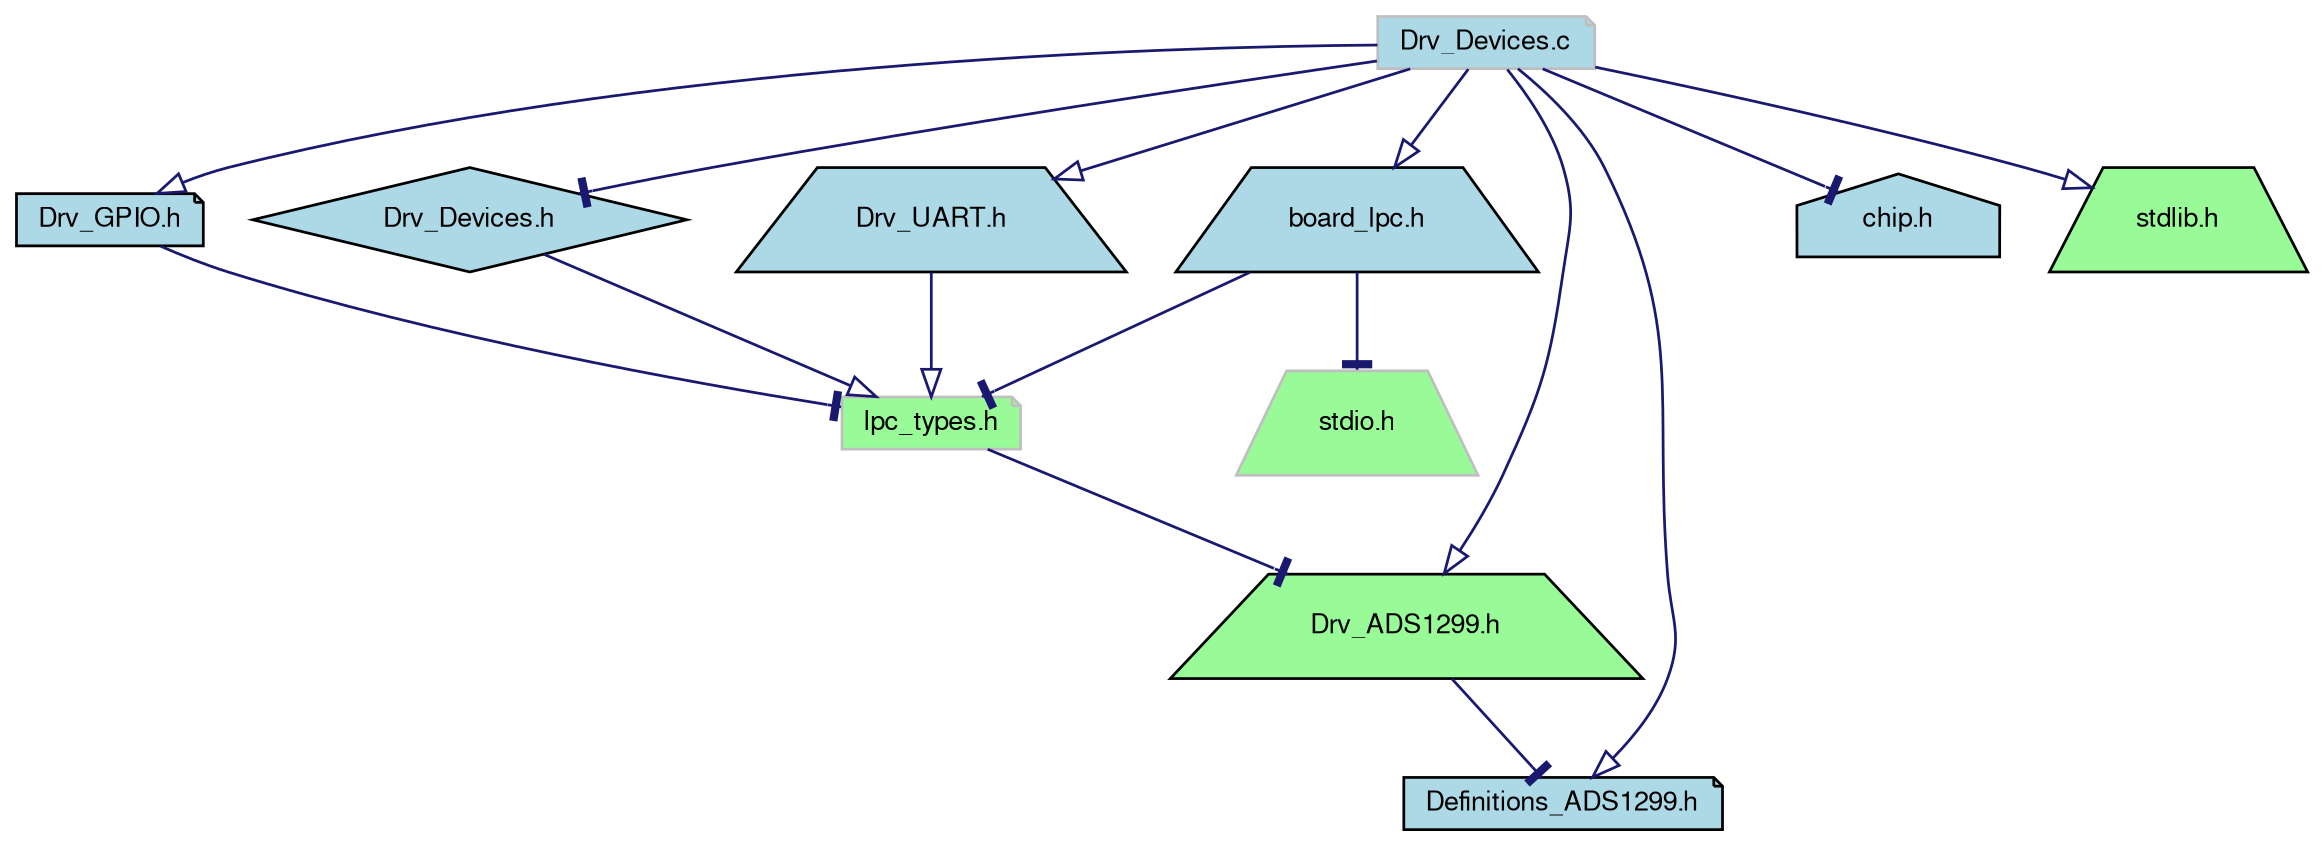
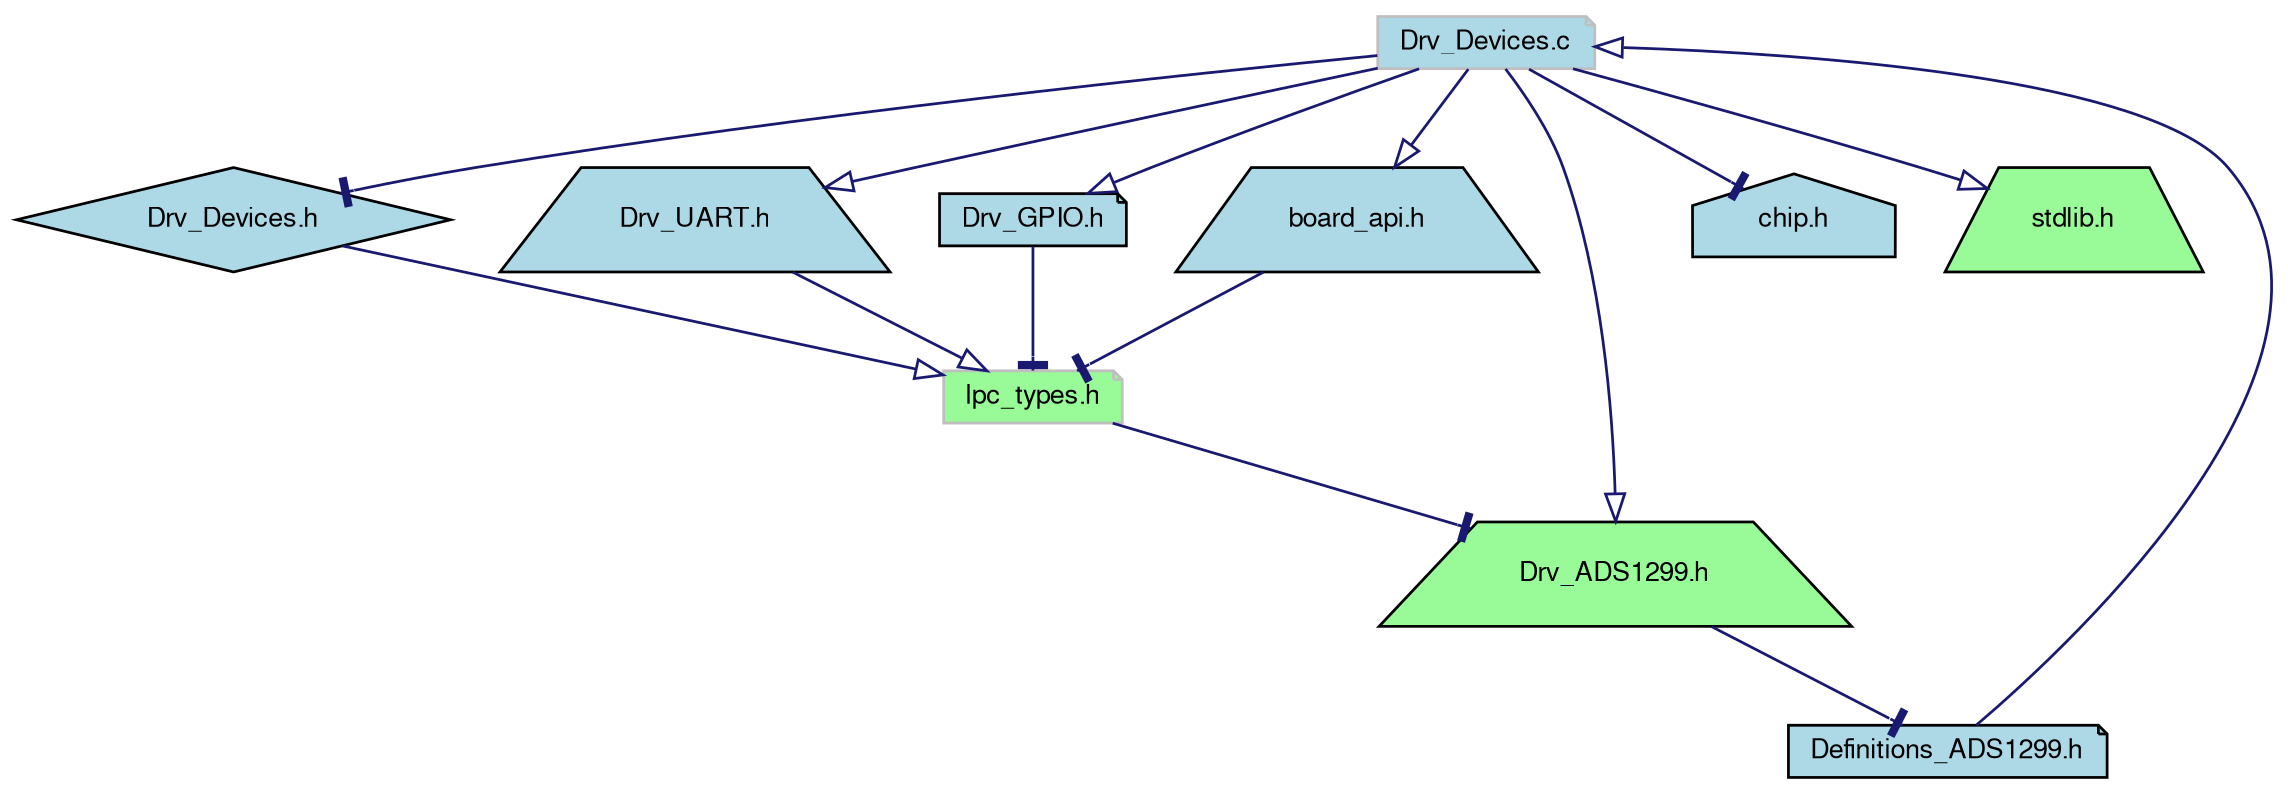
node "board_lpc.h": label "board_lpc.h" -> "board_api.h"
edge "Drv_Devices.c" -> "Definitions_ADS1299.h": reversed
node "stdio.h": removed
